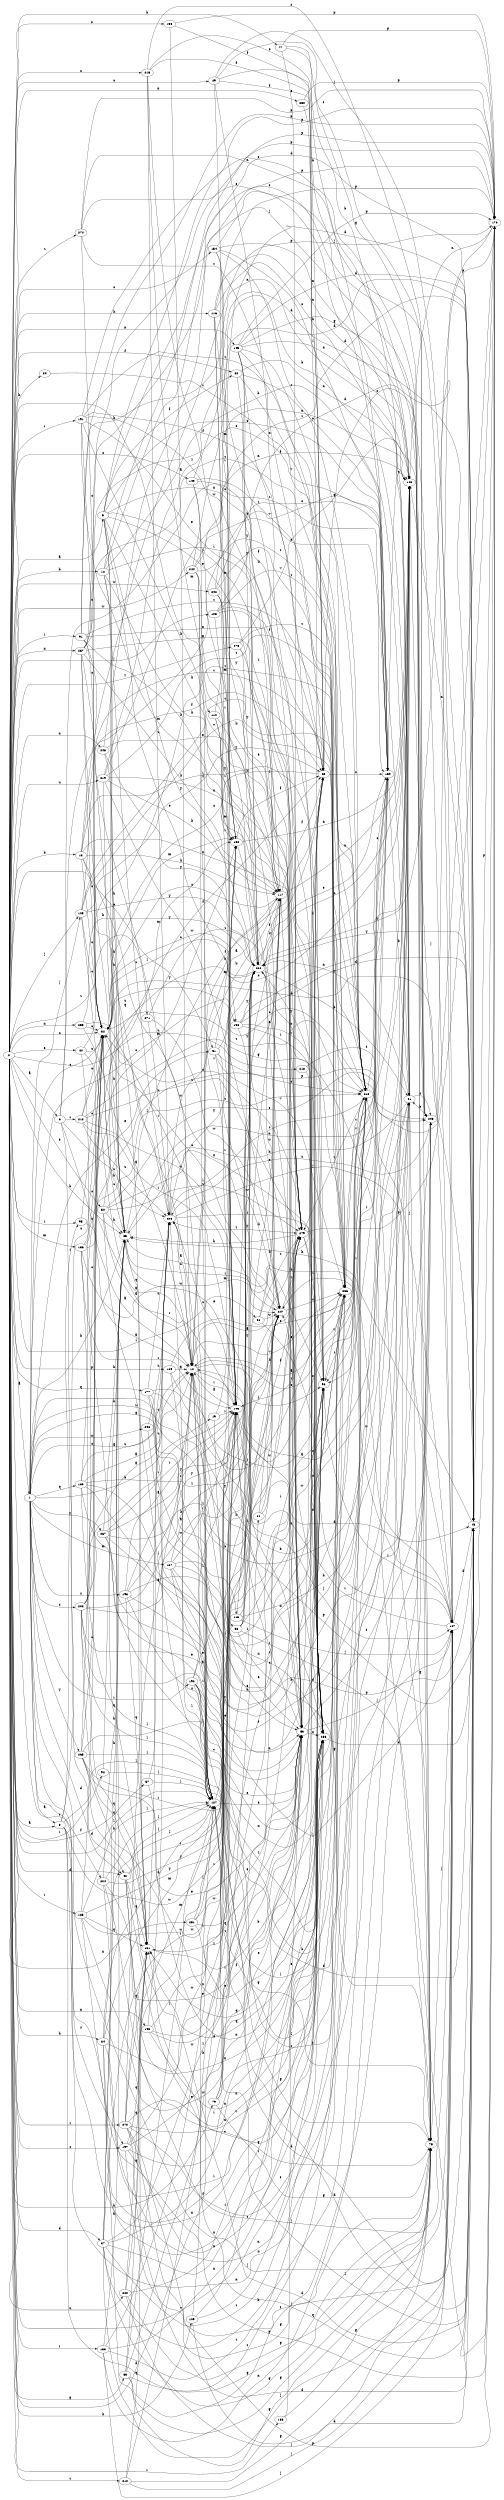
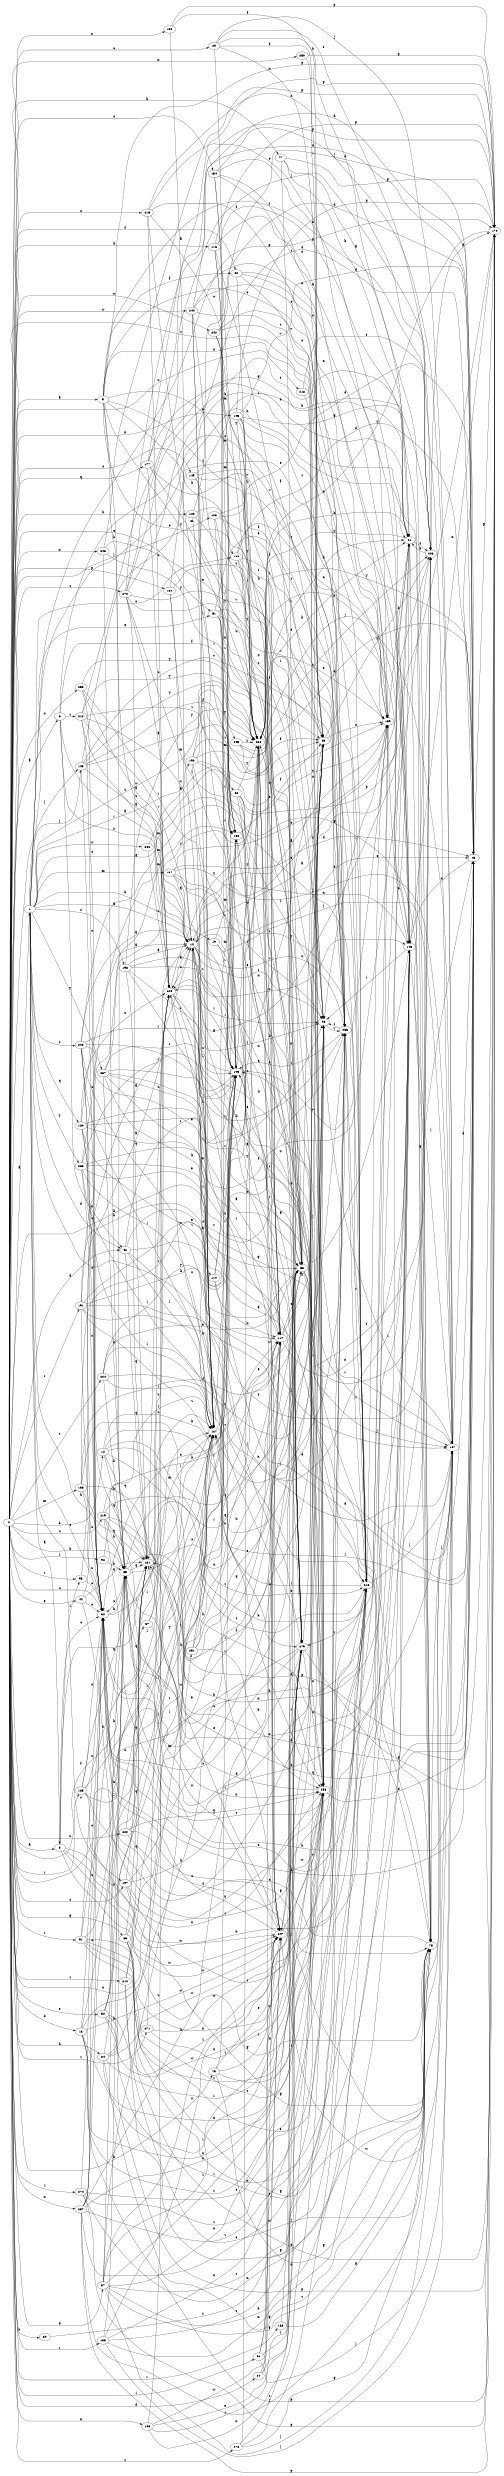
edge "202" -> "117": now "267" -> "117"
edge "177" -> "53": label "e" -> "j"
